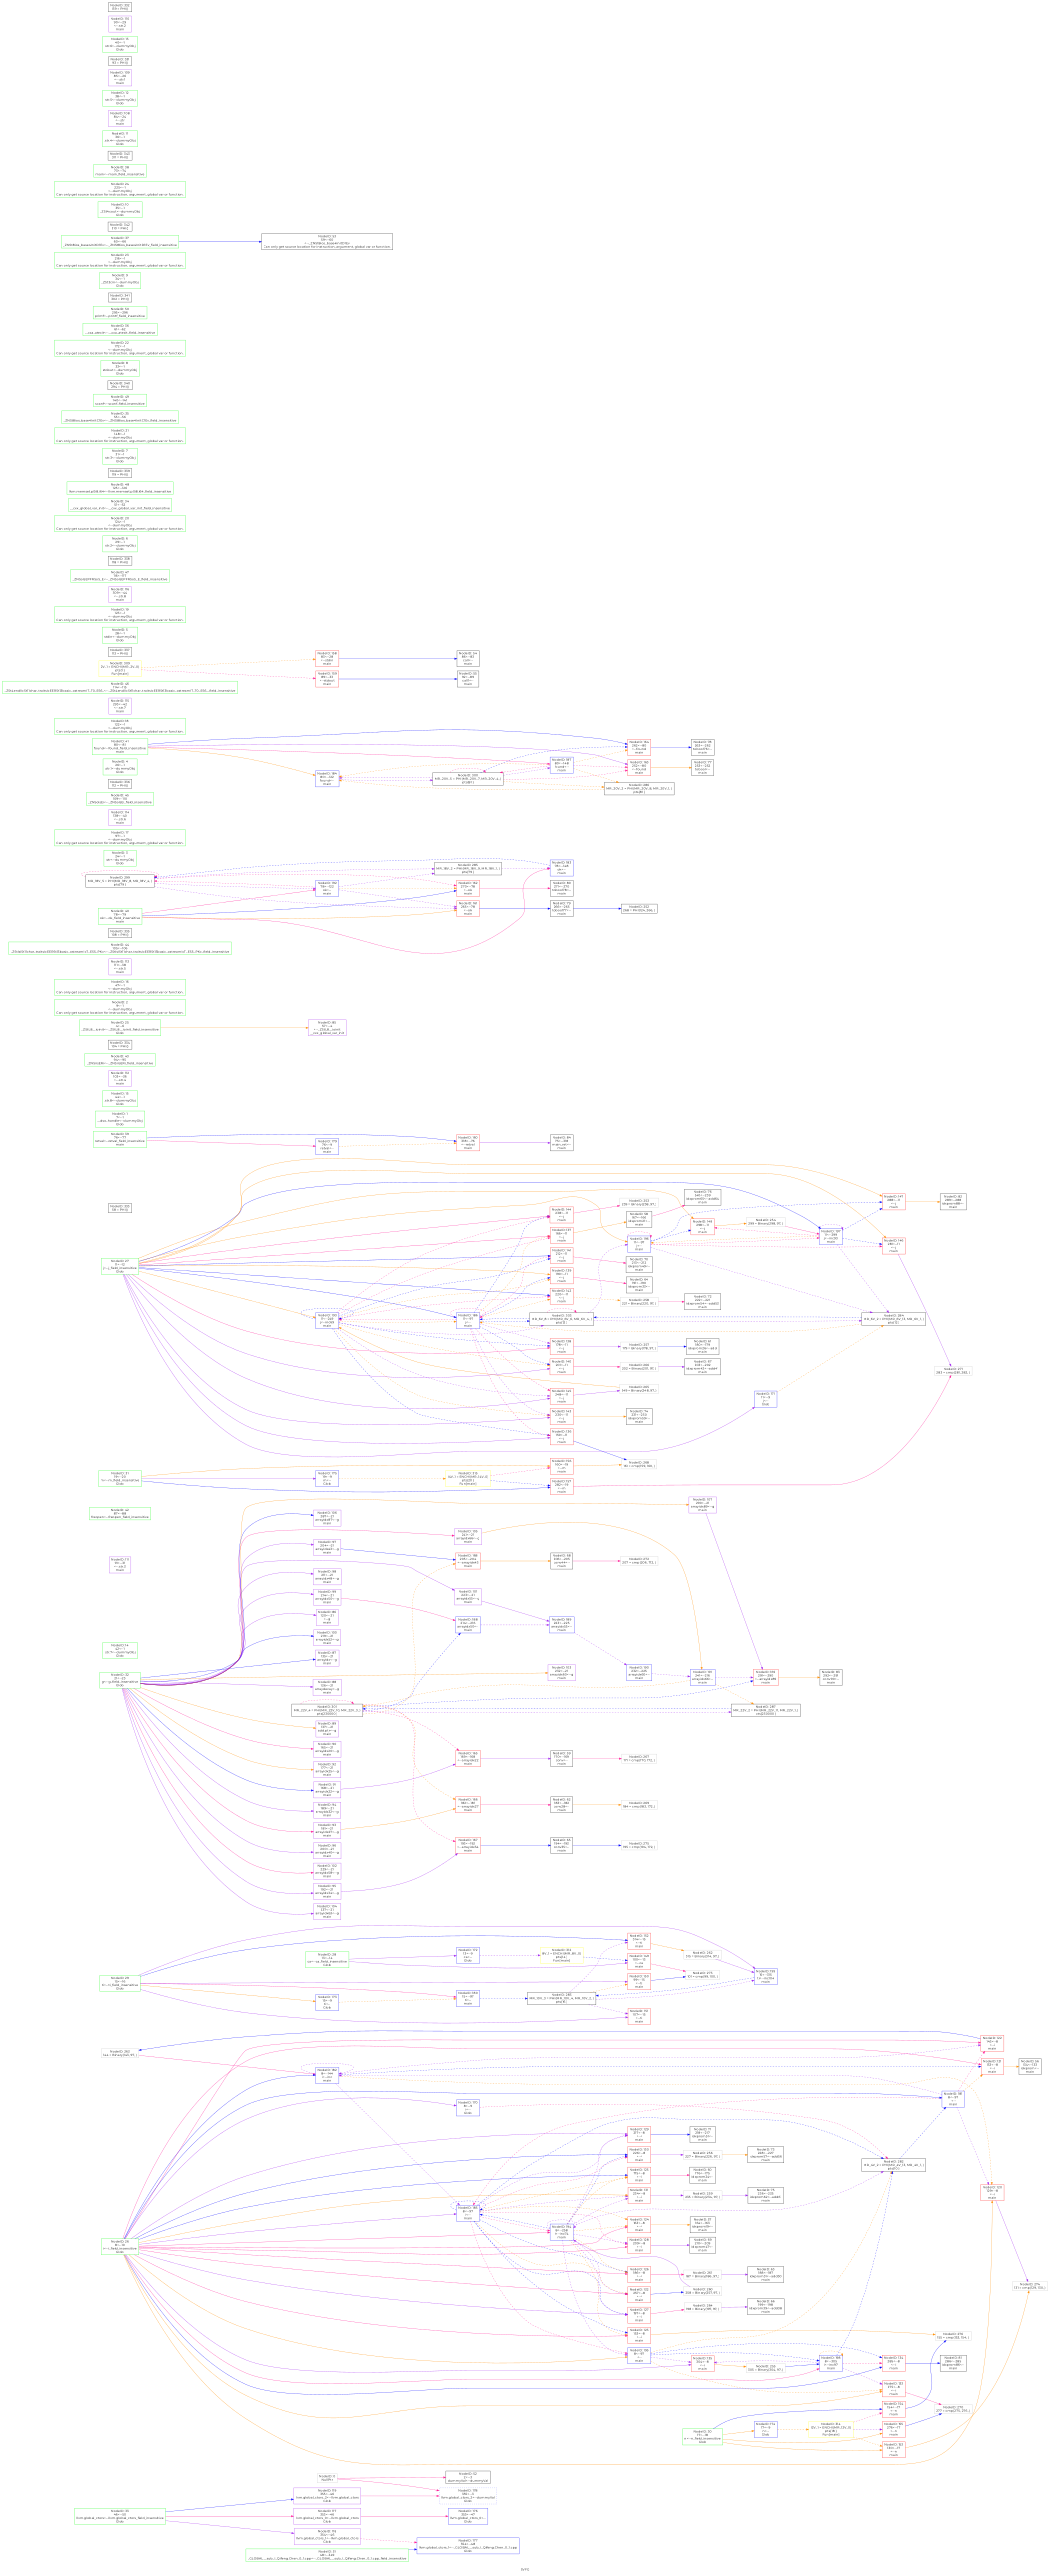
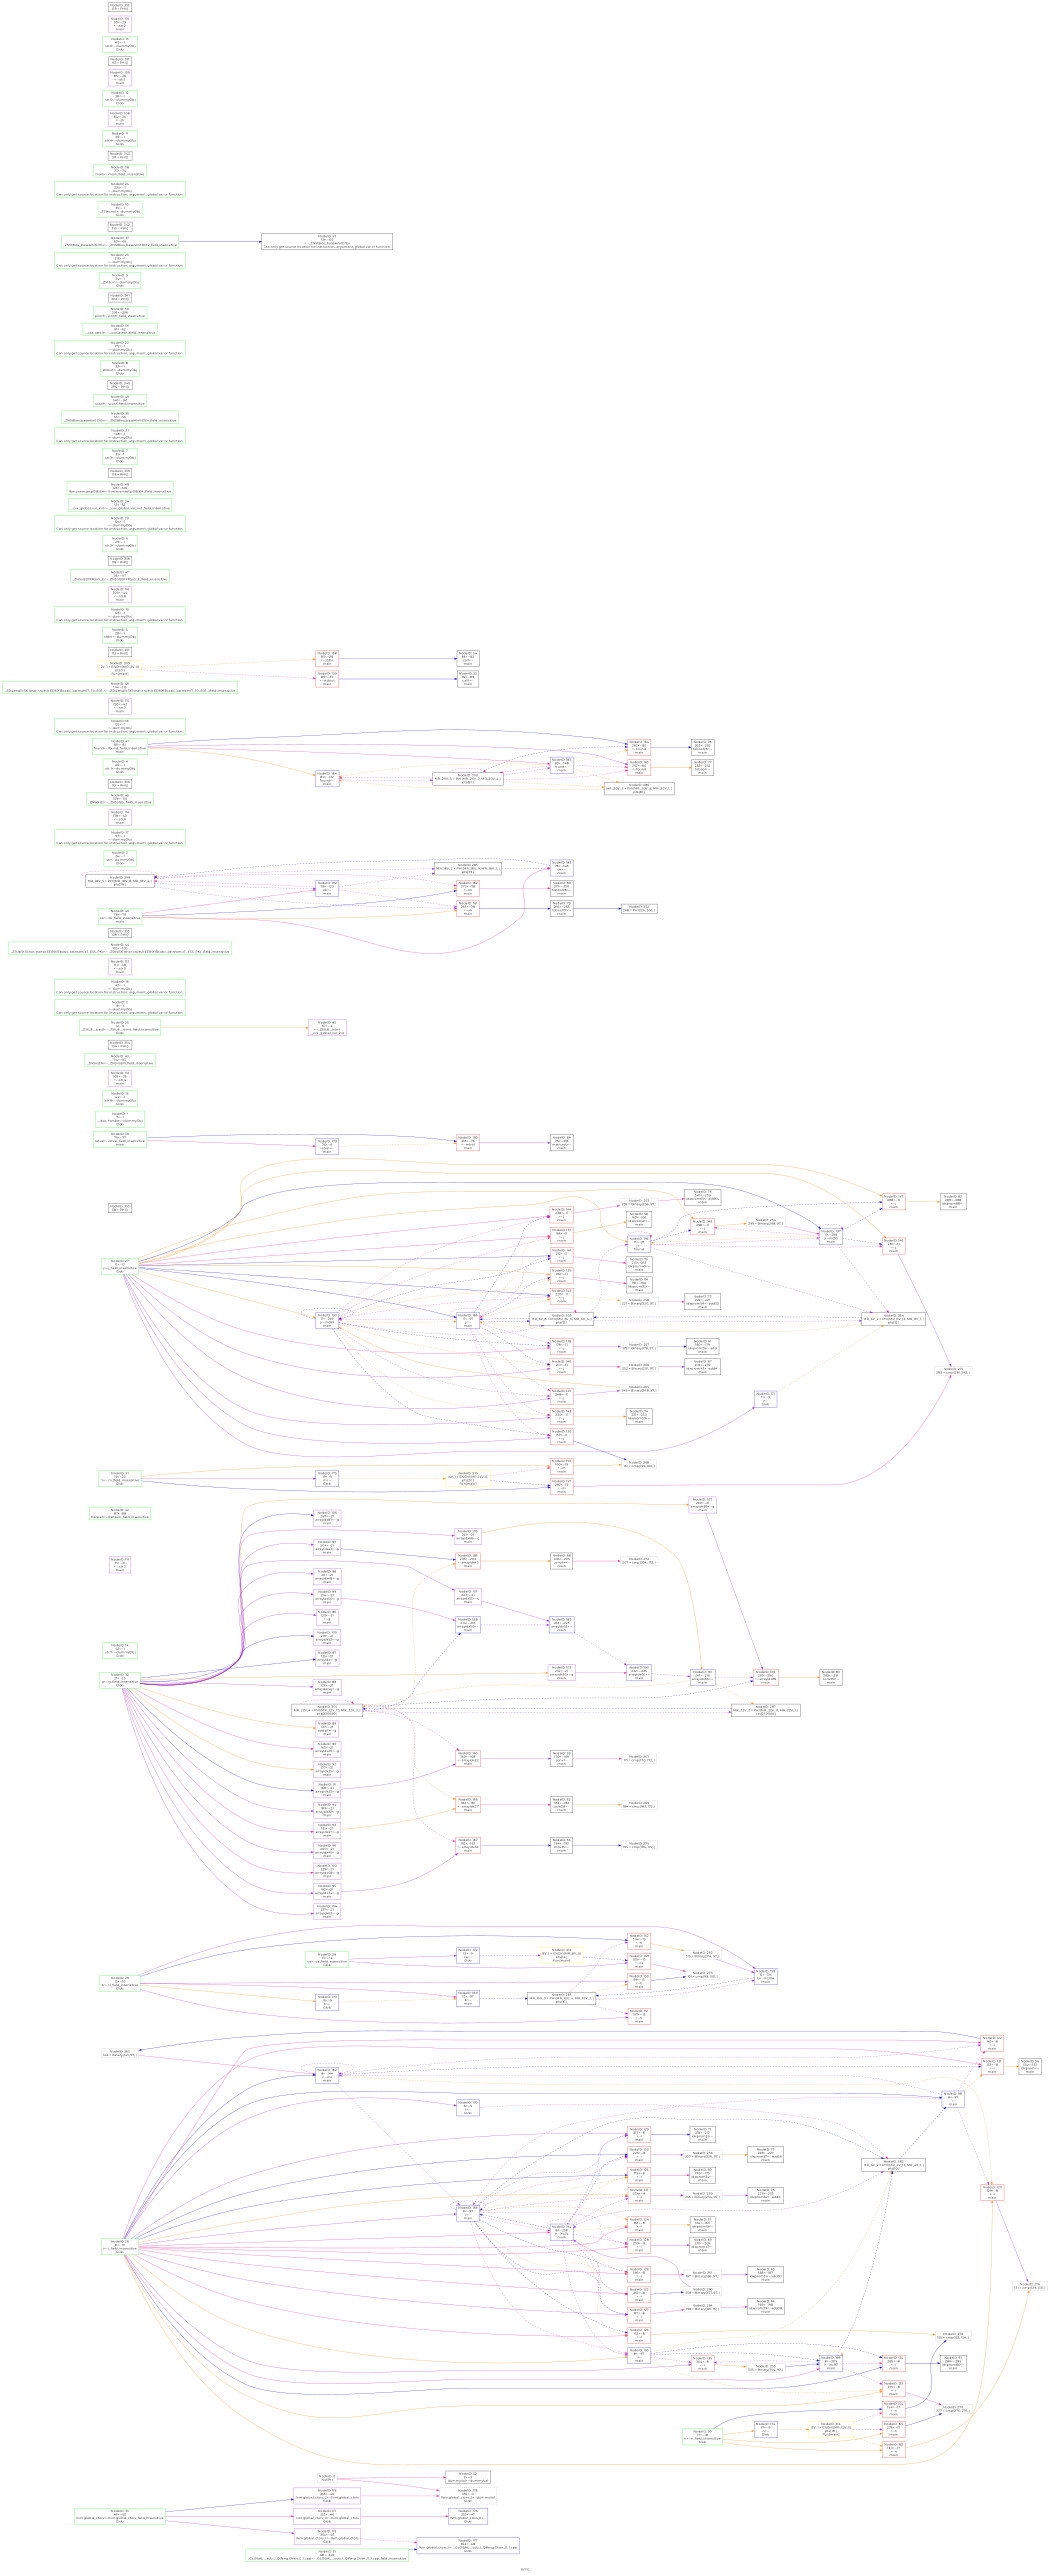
edge "NodeID: 58" -> "NodeID: 76": now "NodeID: 253" -> "NodeID: 76"
node "NodeID: 196": text "main" -> "found"
edge "NodeID: 103" -> "NodeID: 190": added
